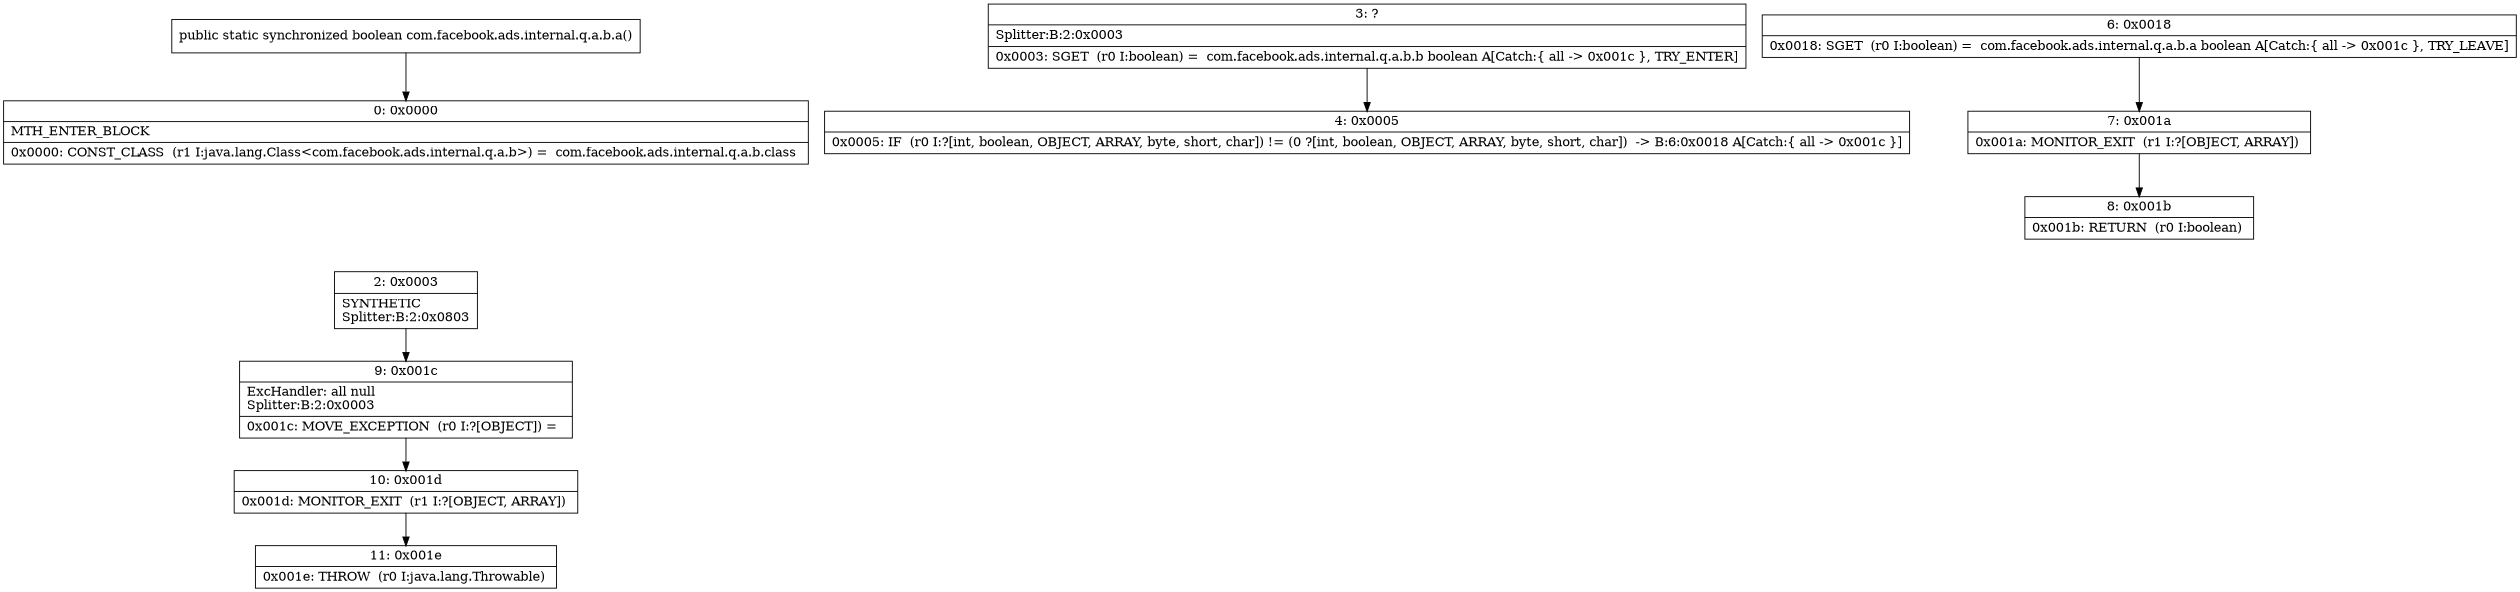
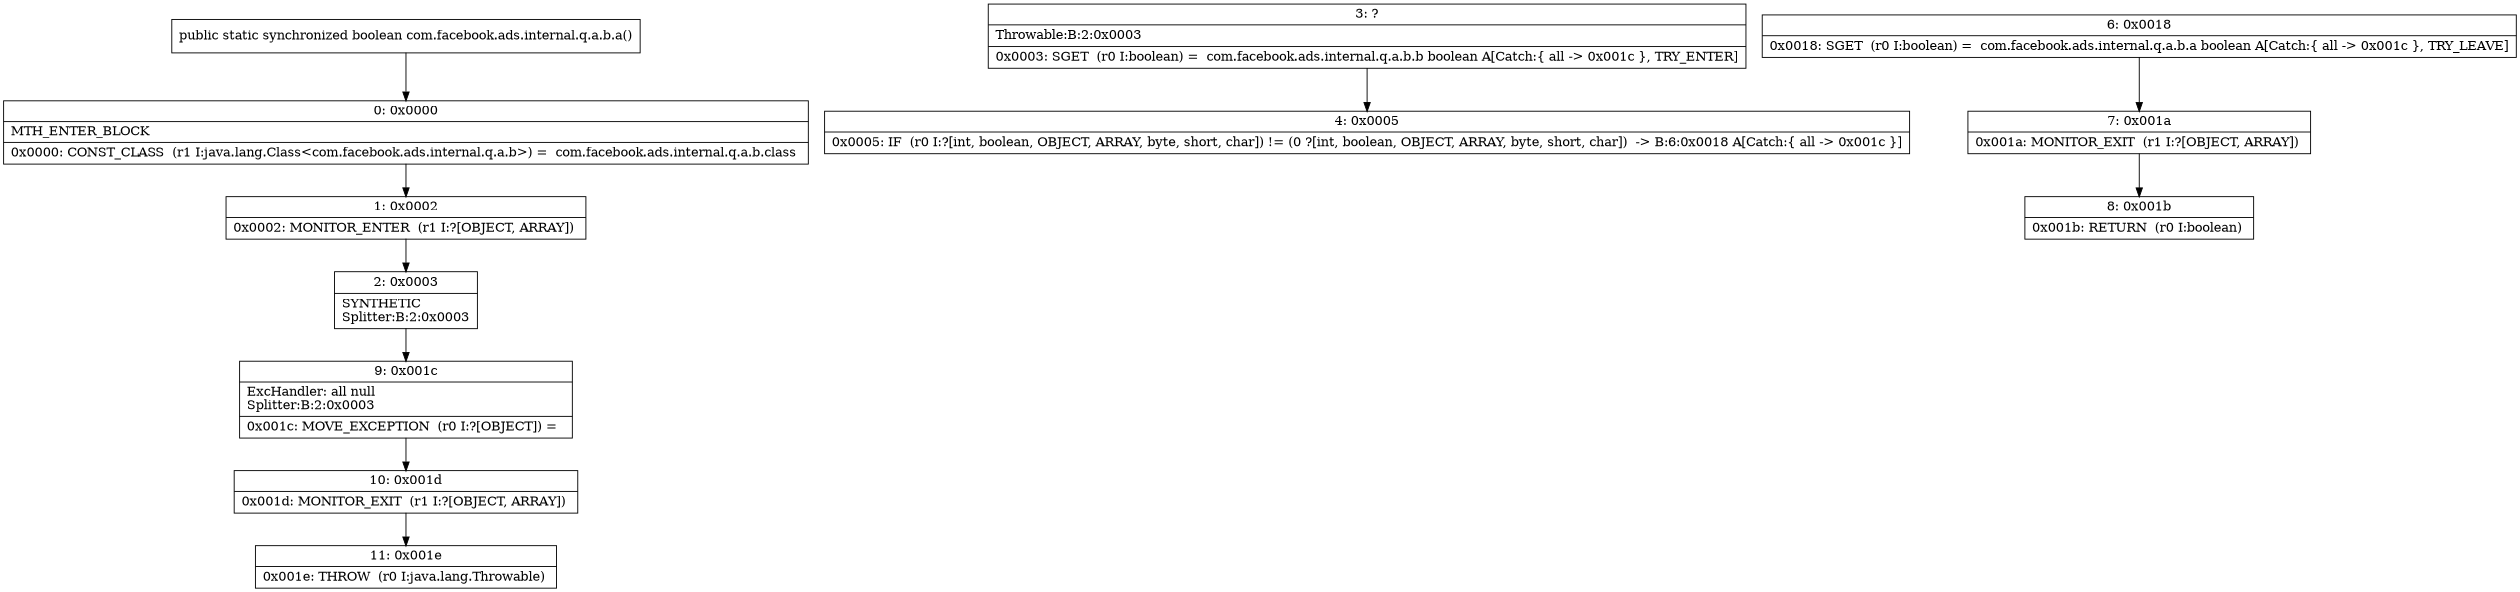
node "3: ?": text "Splitter:B:2:0x0003" -> "Throwable:B:2:0x0003"
node "1: 0x0002": added
node "2: 0x0003": text "Splitter:B:2:0x0803" -> "Splitter:B:2:0x0003"
